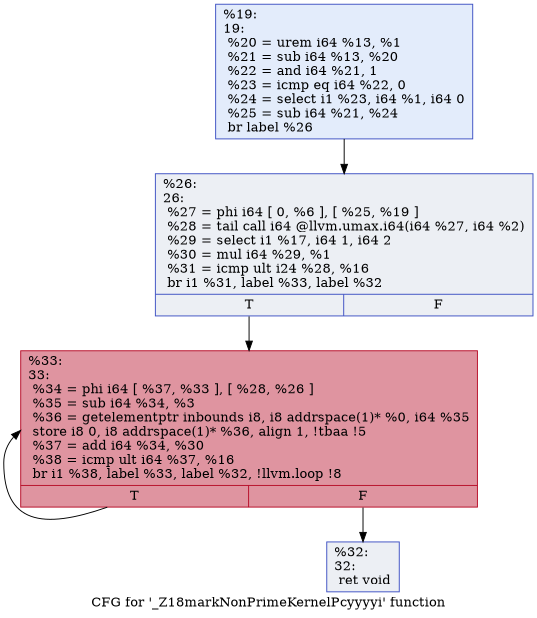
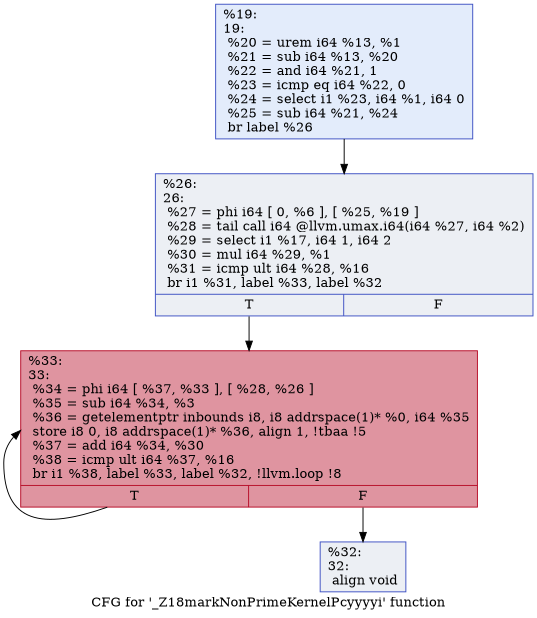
node "%26:": text "%31 = icmp ult i24 %28, %16" -> "%31 = icmp ult i64 %28, %16"
node "%32:": text "ret void" -> "align void"
